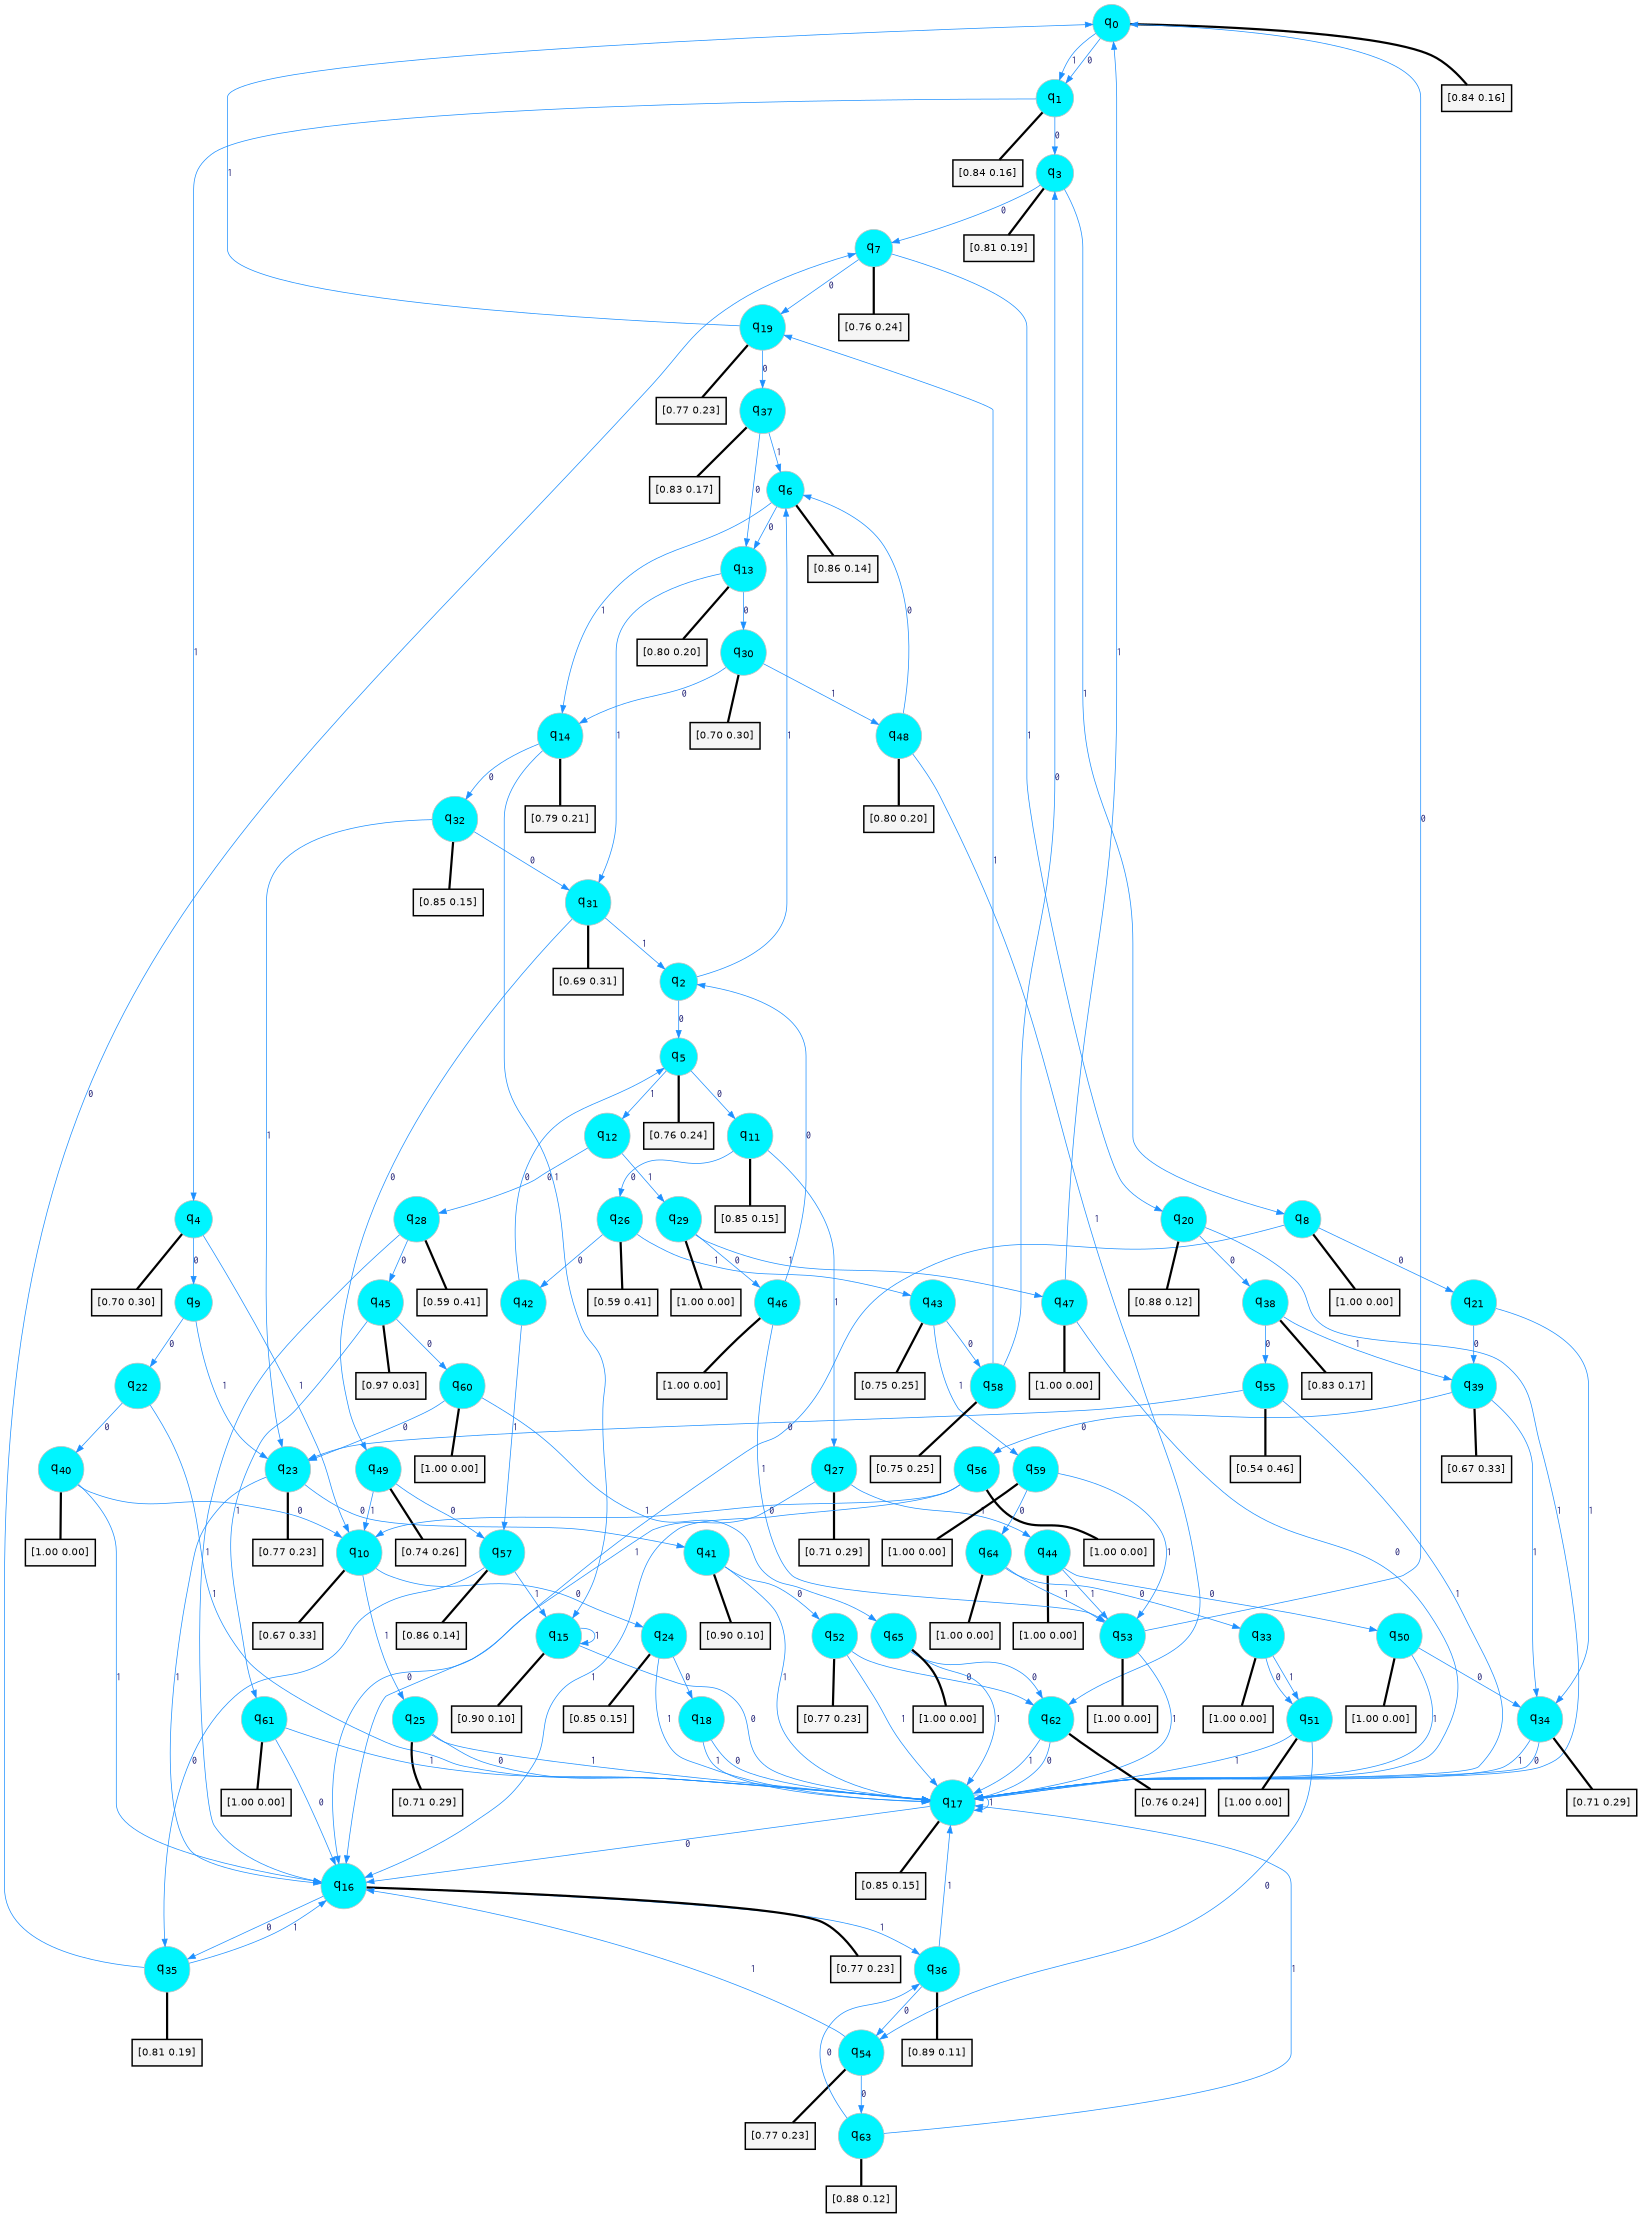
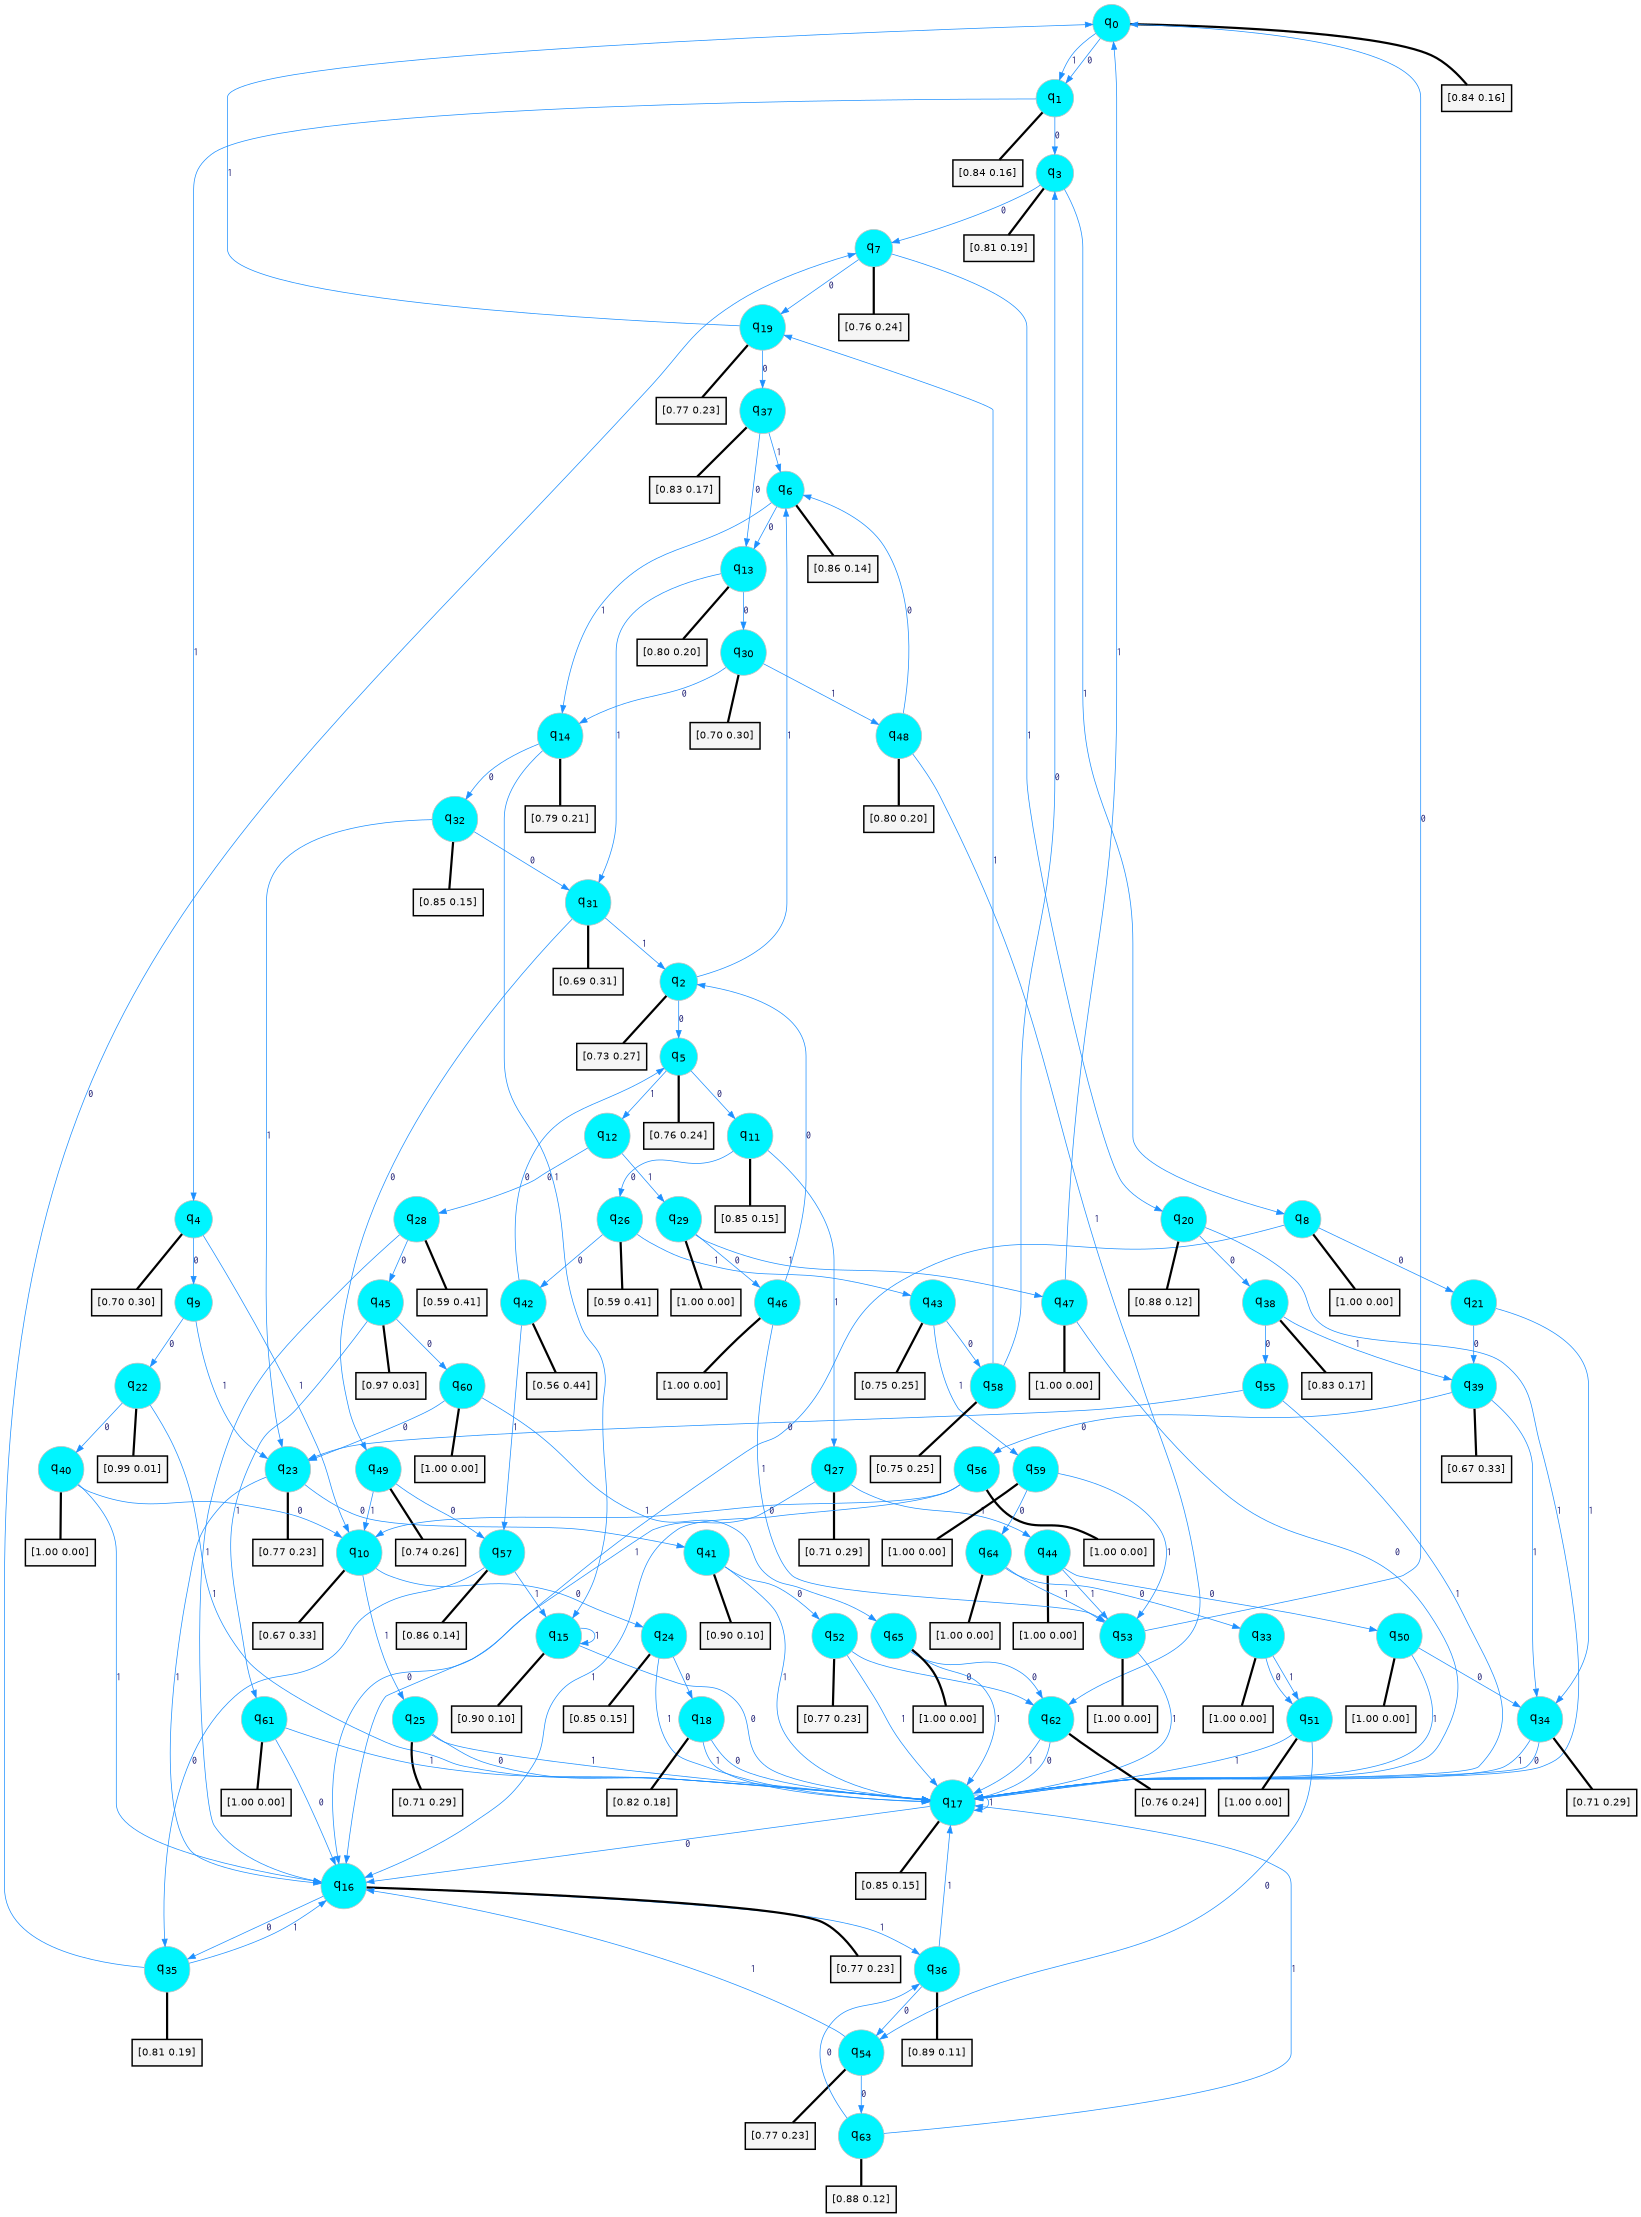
node "[0.73 0.27]": added
node "[0.56 0.44]": added
node "[0.99 0.01]": added
node "[0.54 0.46]": removed
node "[0.82 0.18]": added
